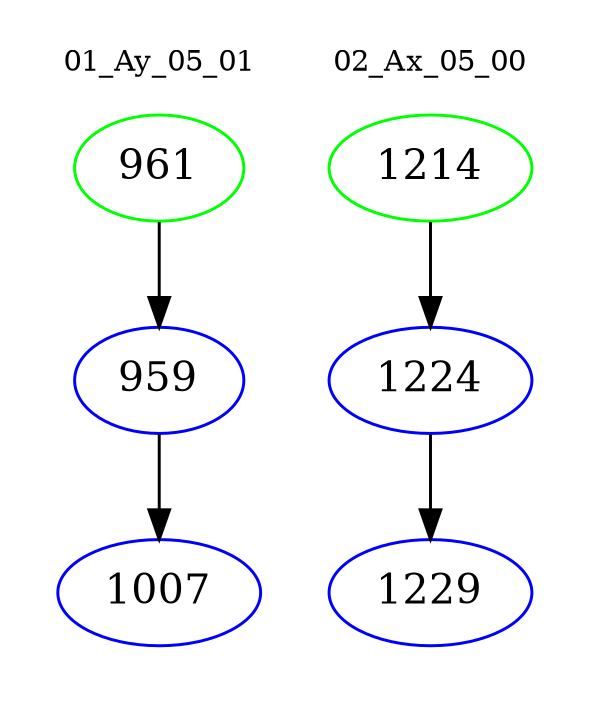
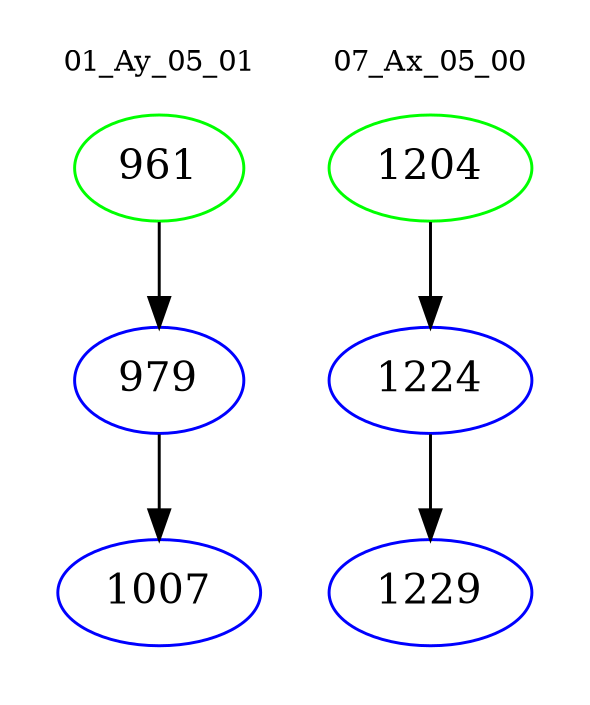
cluster "02_Ax_05_00": label "02_Ax_05_00" -> "07_Ax_05_00"
node "1214": label "1214" -> "1204"
node "959": label "959" -> "979"
